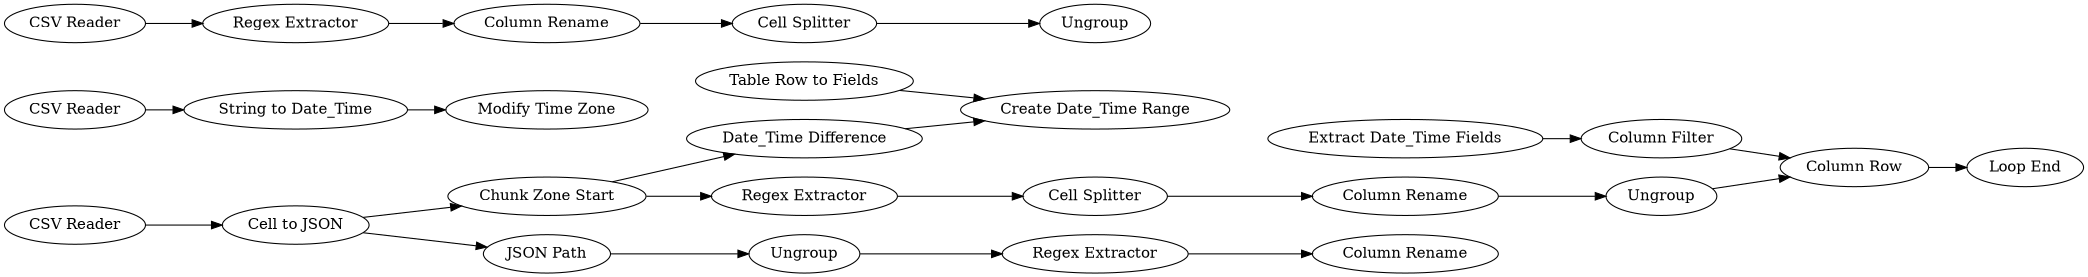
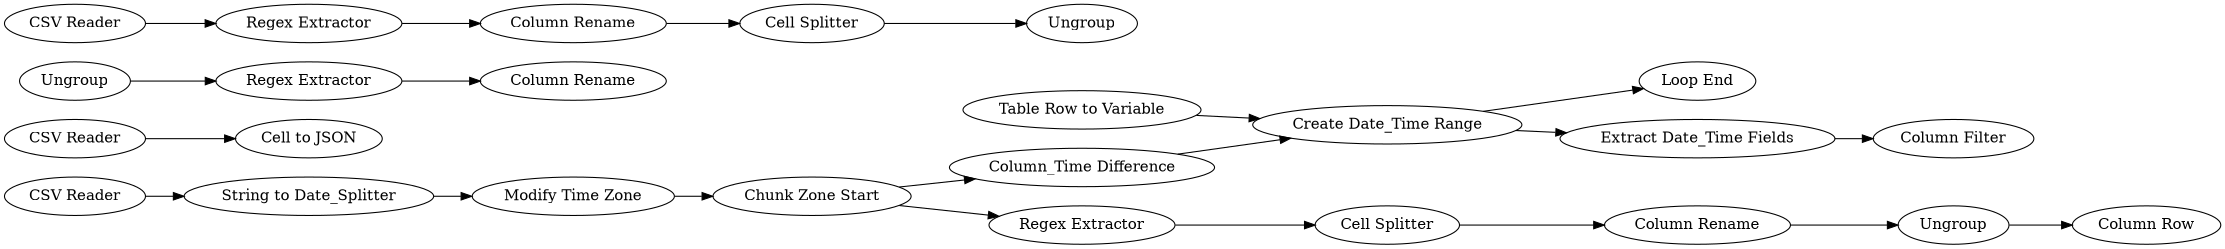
node "Table Row to Fields": label "Table Row to Fields" -> "Table Row to Variable"
node "String to Date_Time": label "String to Date_Time" -> "String to Date_Splitter"
edge "Create Date_Time Range" -> "Extract Date_Time Fields": added
node "Date_Time Difference": label "Date_Time Difference" -> "Column_Time Difference"
edge "Column Filter" -> "Column Row": removed
edge "Column Row" -> "Loop End": now "Create Date_Time Range" -> "Loop End"
edge "Cell to JSON" -> "Chunk Zone Start": now "Modify Time Zone" -> "Chunk Zone Start"
node "JSON Path": removed
